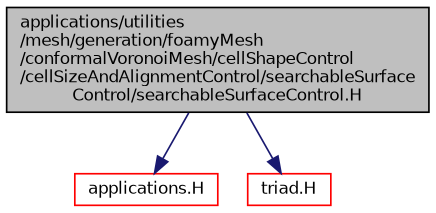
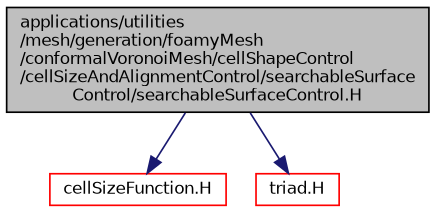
node "applications.H": label "applications.H" -> "cellSizeFunction.H"
